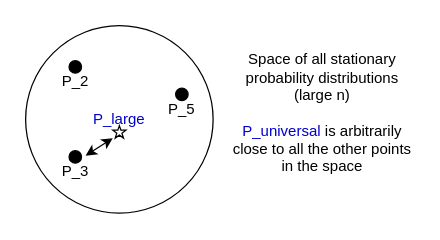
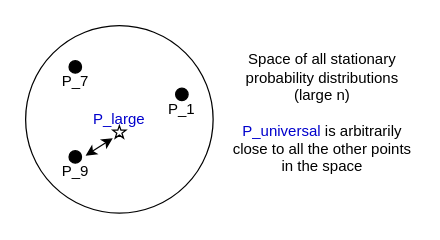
node "P_2": label "P_2" -> "P_7"
node "P_5": label "P_5" -> "P_1"
node "P_3": label "P_3" -> "P_9"
